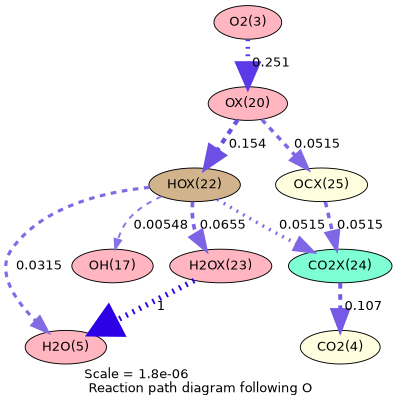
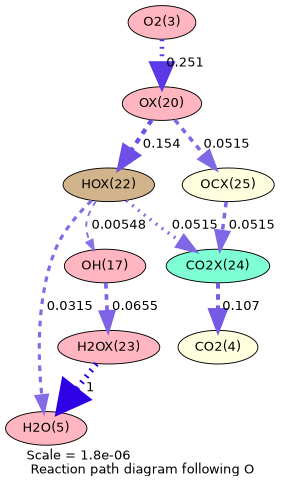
edge "HOX(22)" -> "H2OX(23)": now "OH(17)" -> "H2OX(23)"
